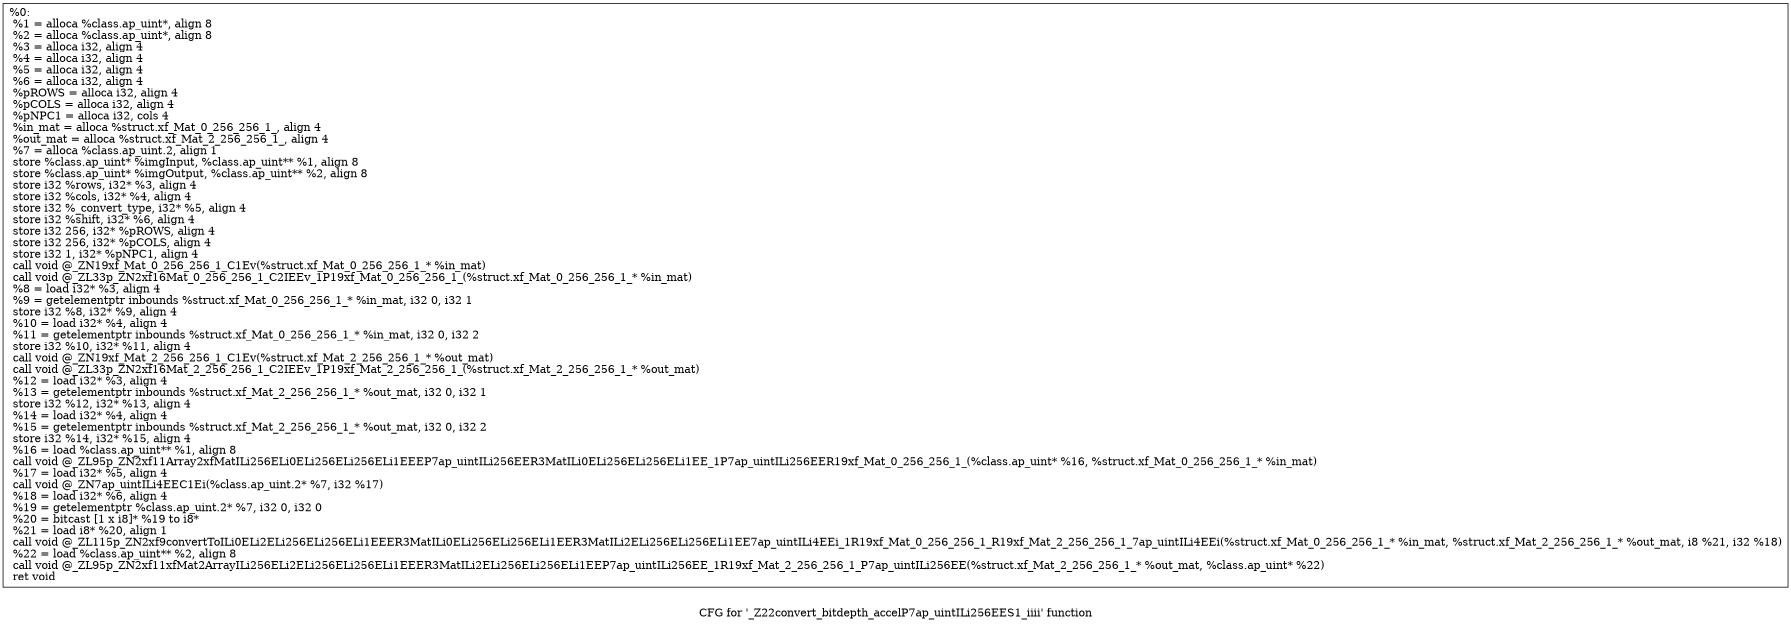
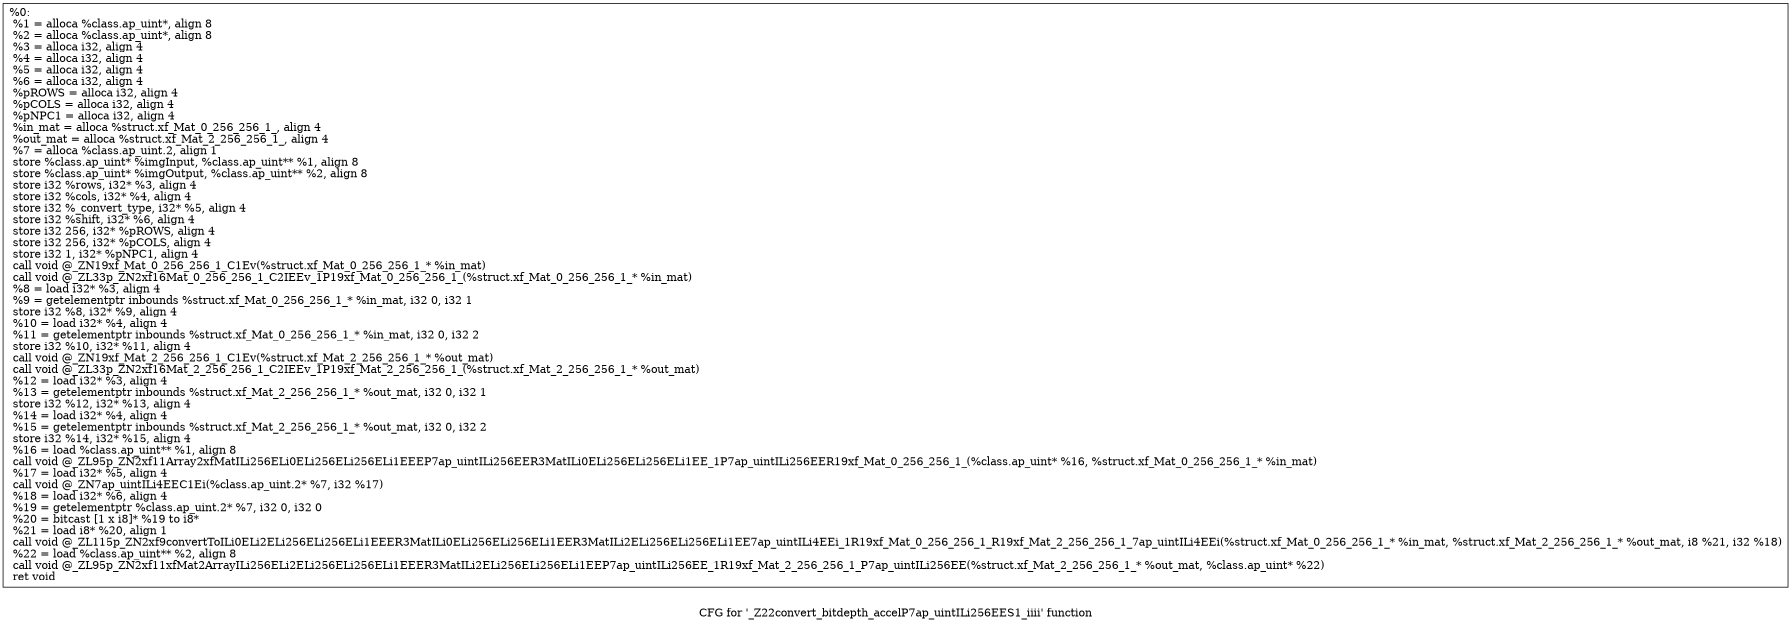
node "%0:": text "%pNPC1 = alloca i32, cols 4" -> "%pNPC1 = alloca i32, align 4"
